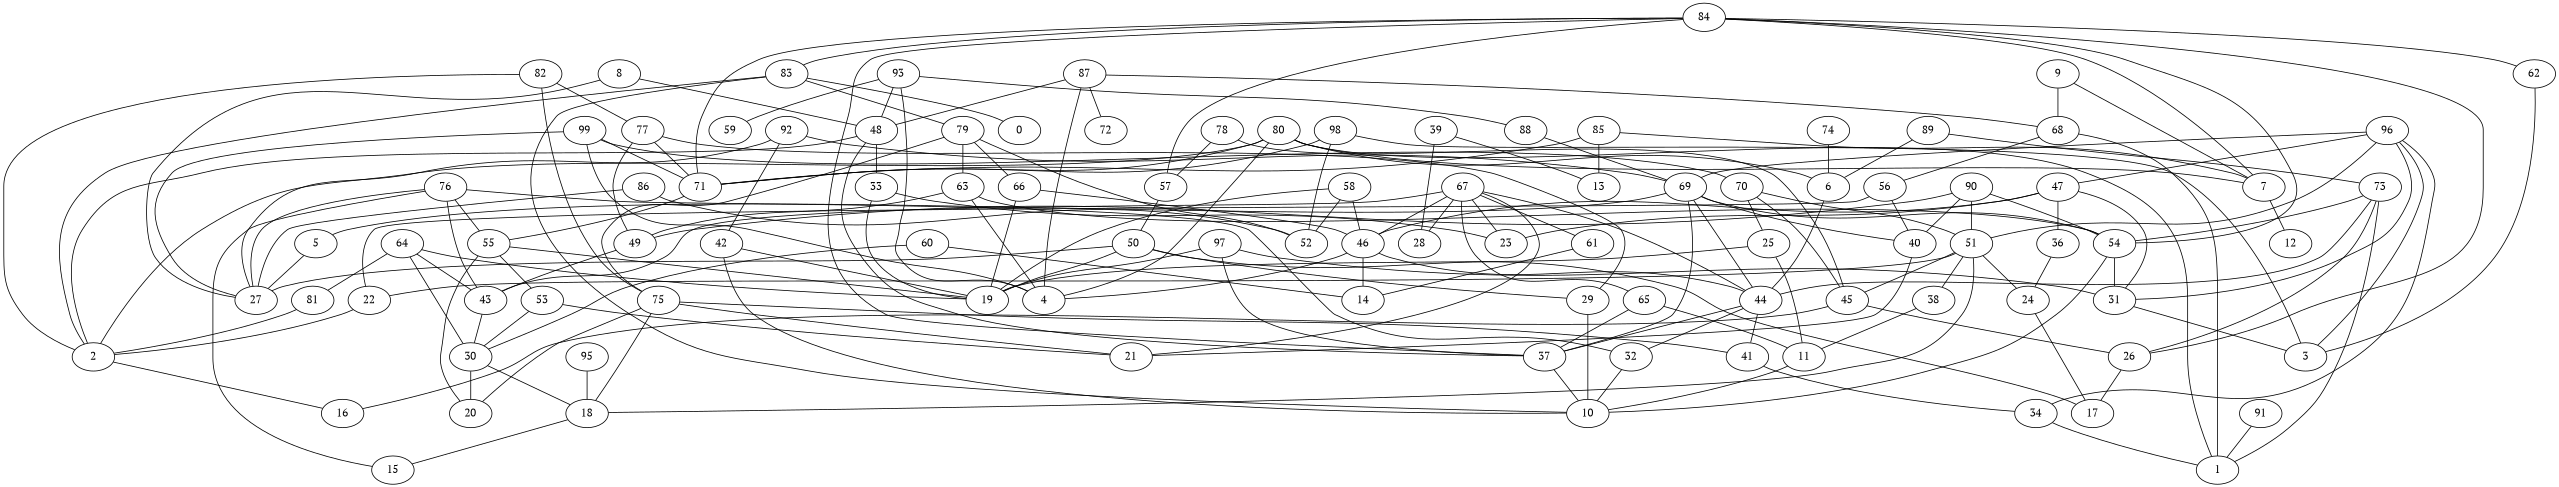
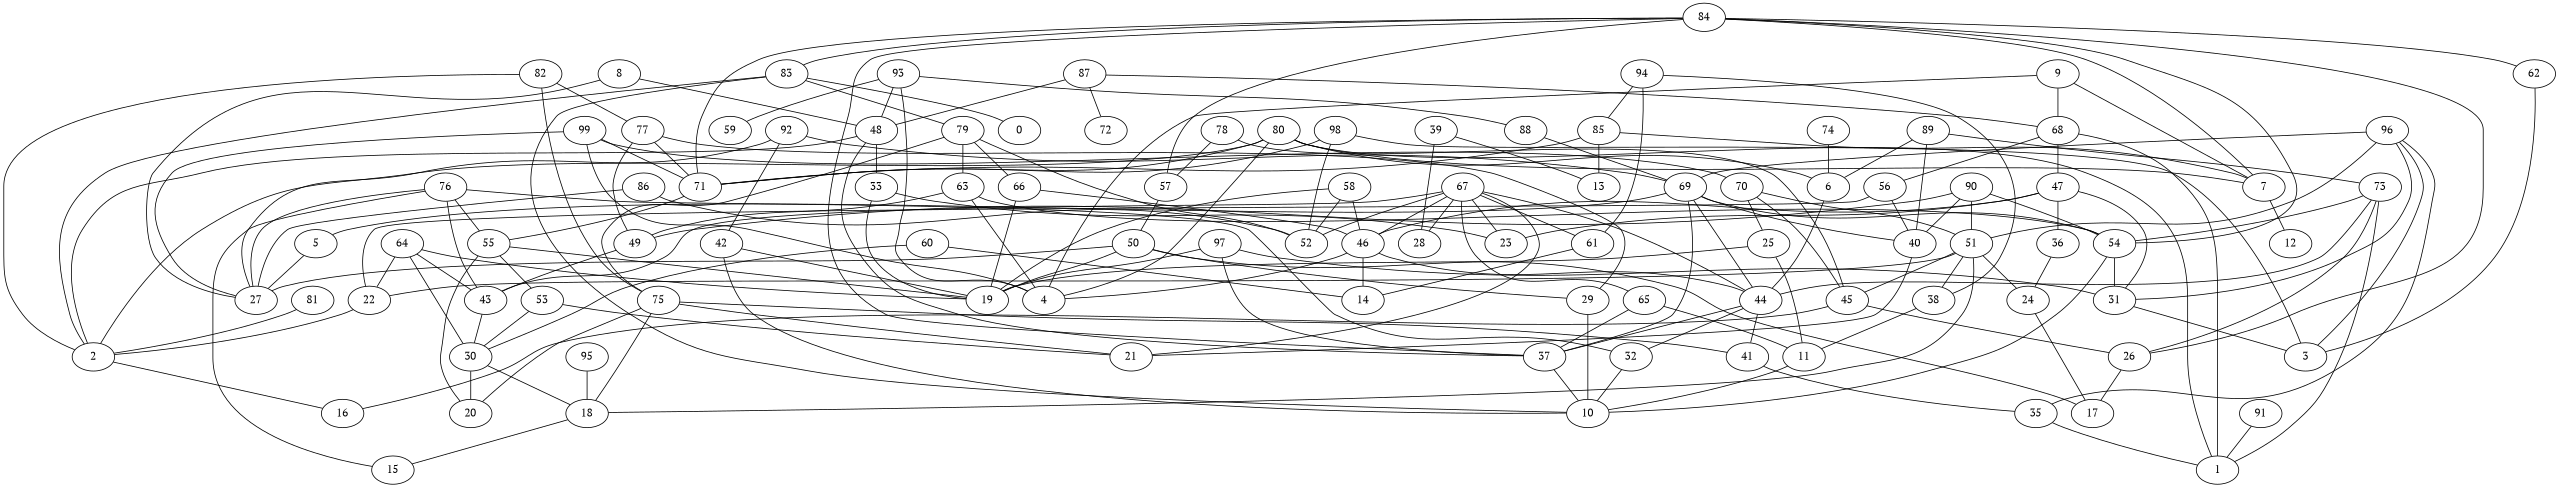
node "94": added
edge "96" -- "47": now "68" -- "47"
edge "87" -- "4": now "9" -- "4"
edge "89" -- "40": added
edge "67" -- "52": added
edge "64" -- "81": now "64" -- "22"
node "34": label "34" -> "35"
